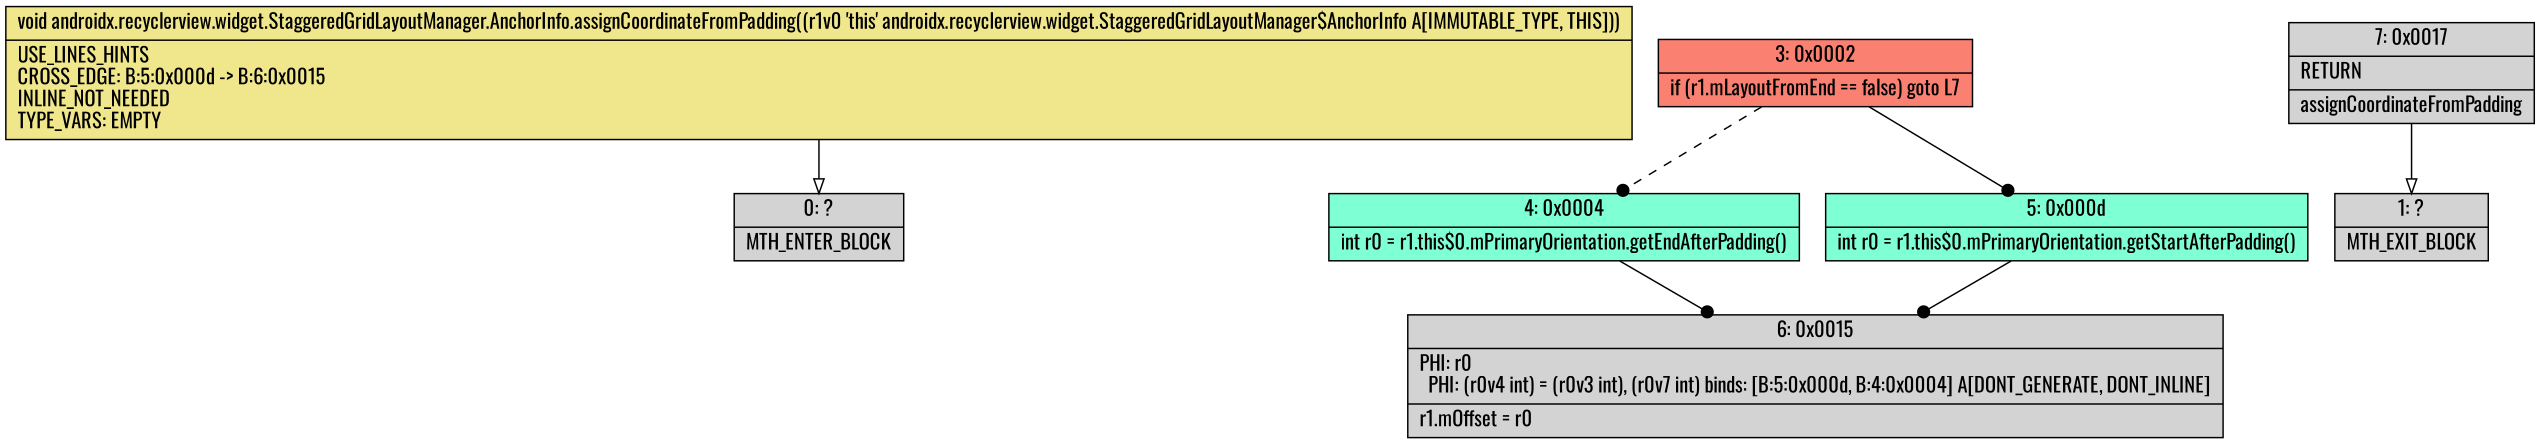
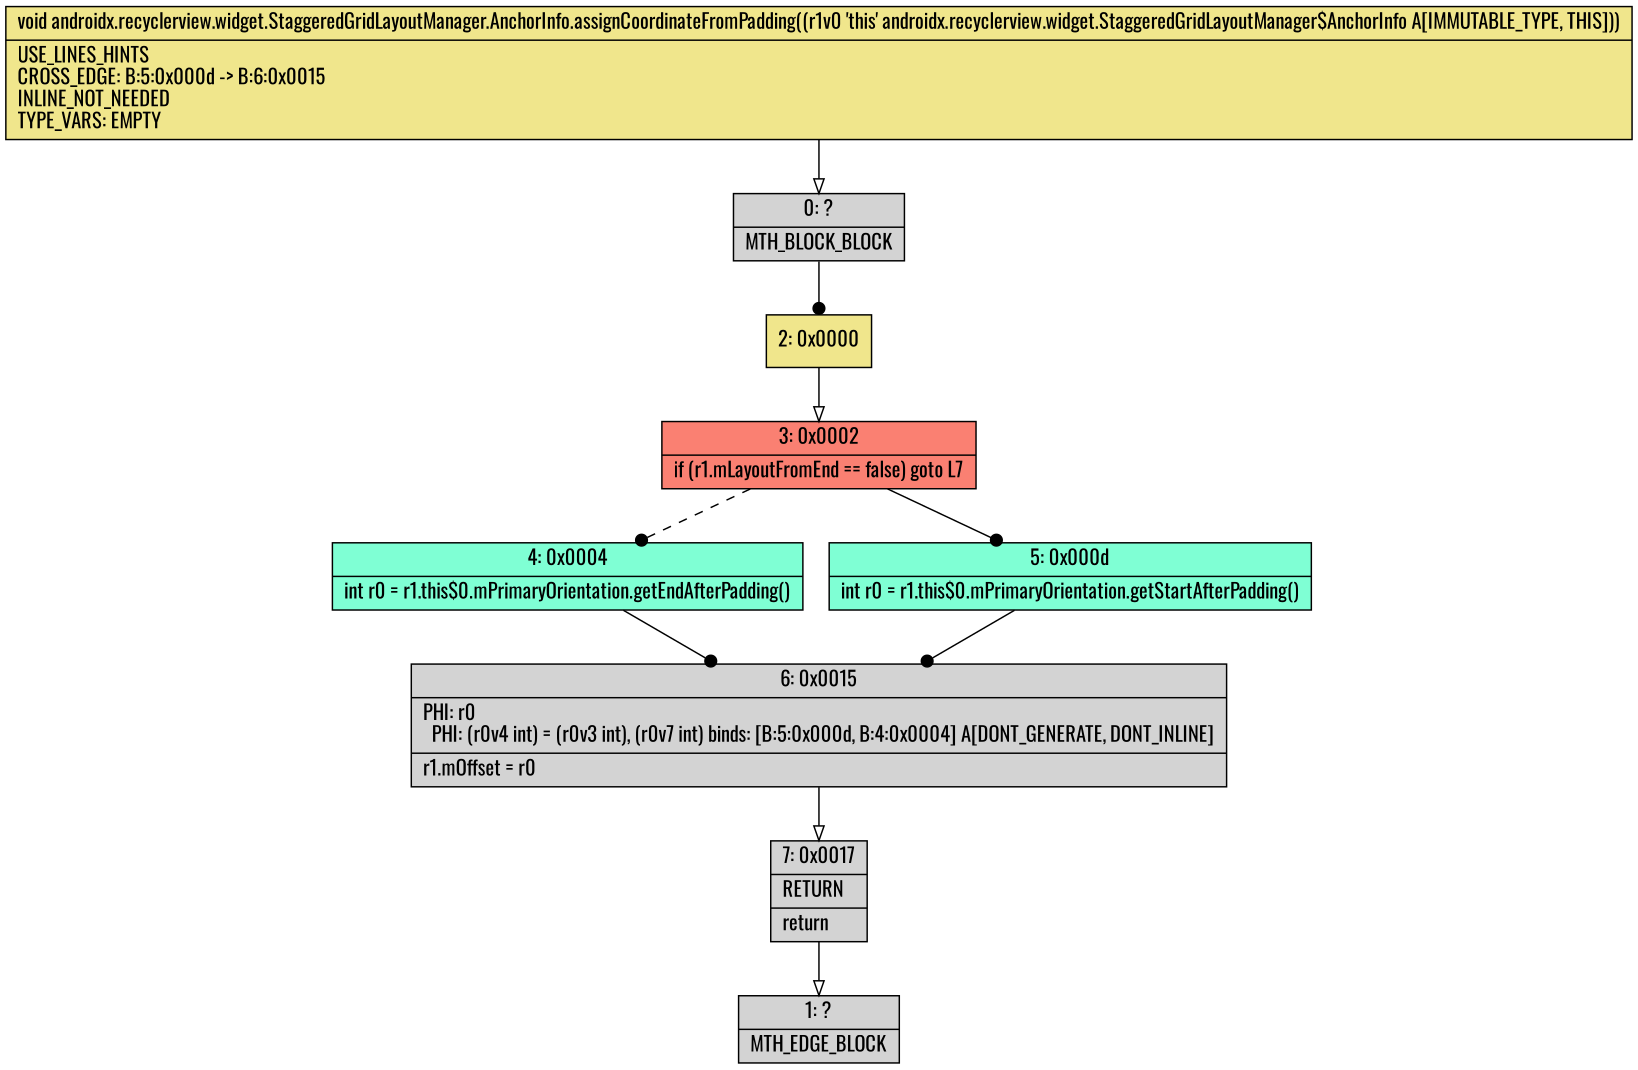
node "7: 0x0017": text "assignCoordinateFromPadding" -> "return"
node "0: ?": text "MTH_ENTER_BLOCK" -> "MTH_BLOCK_BLOCK"
node "1: ?": text "MTH_EXIT_BLOCK" -> "MTH_EDGE_BLOCK"
node "2: 0x0000": added
edge "6: 0x0015" -> "7: 0x0017": added
